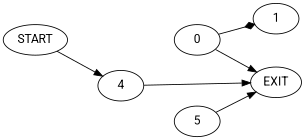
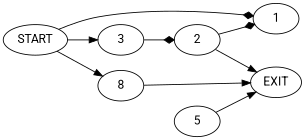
edge "START" -> "1": added
node "3": added
node "0": label "0" -> "2"
node "4": label "4" -> "8"
